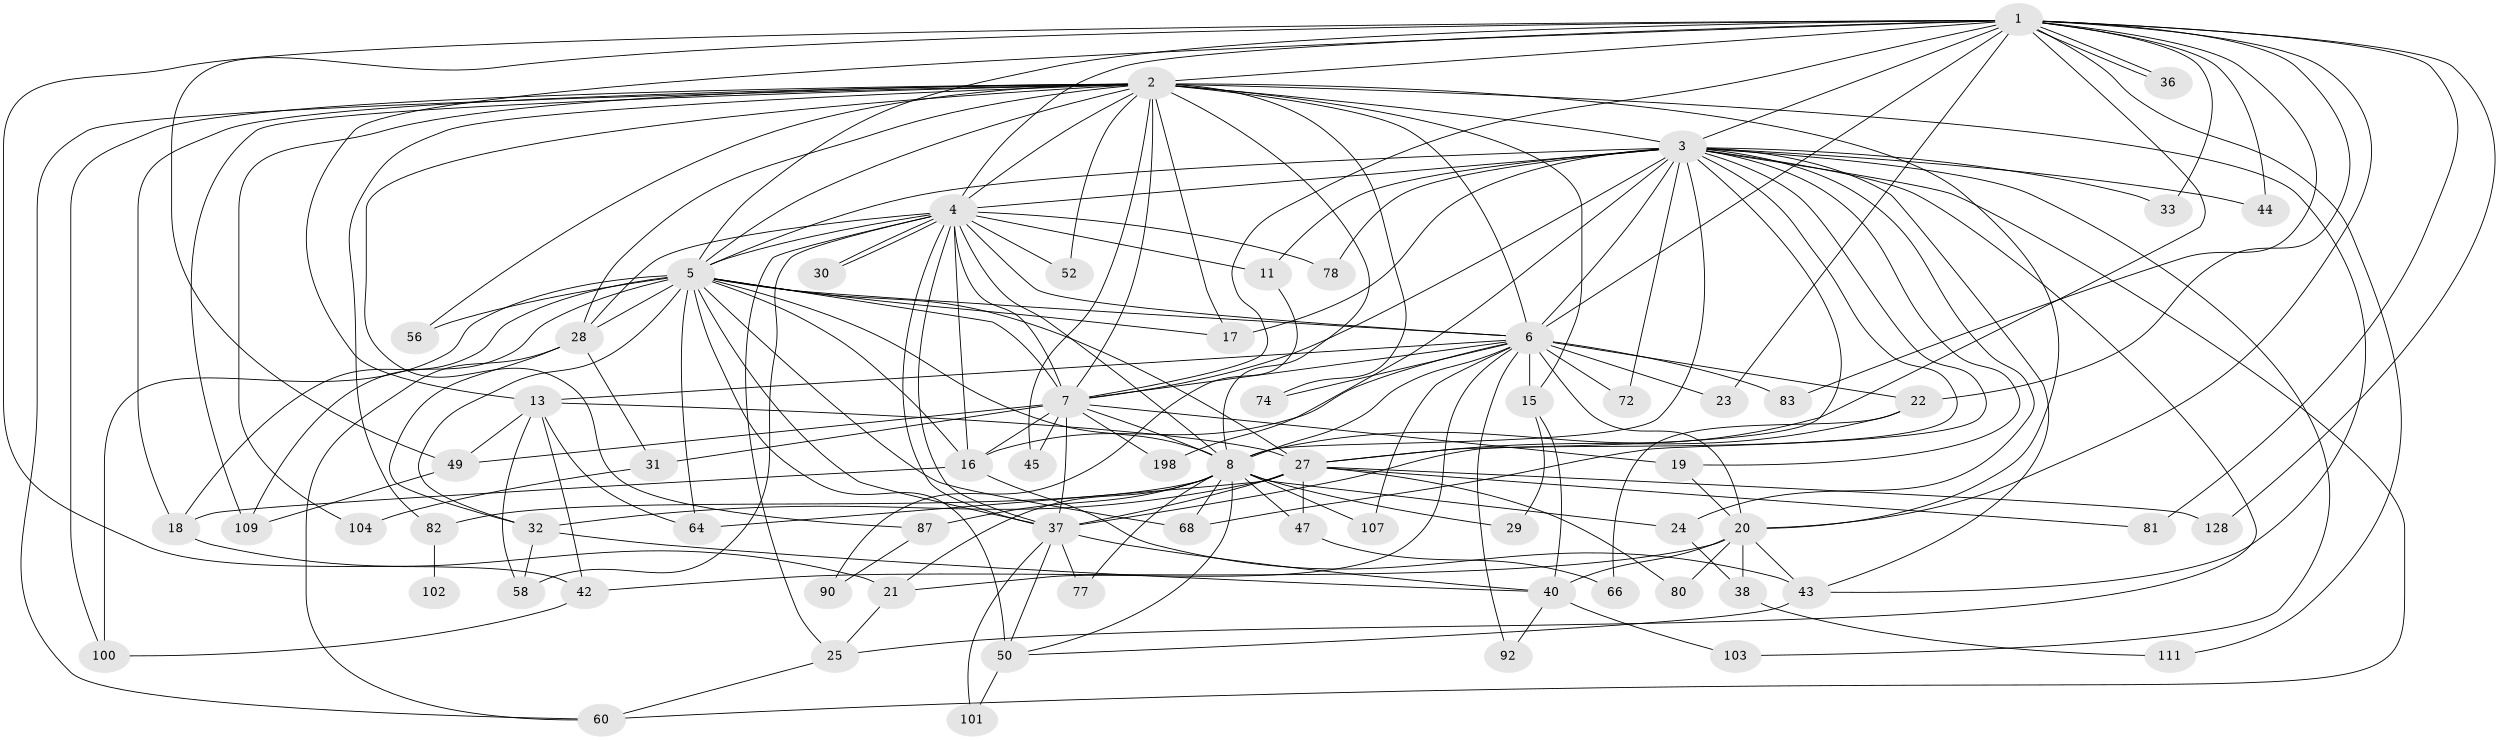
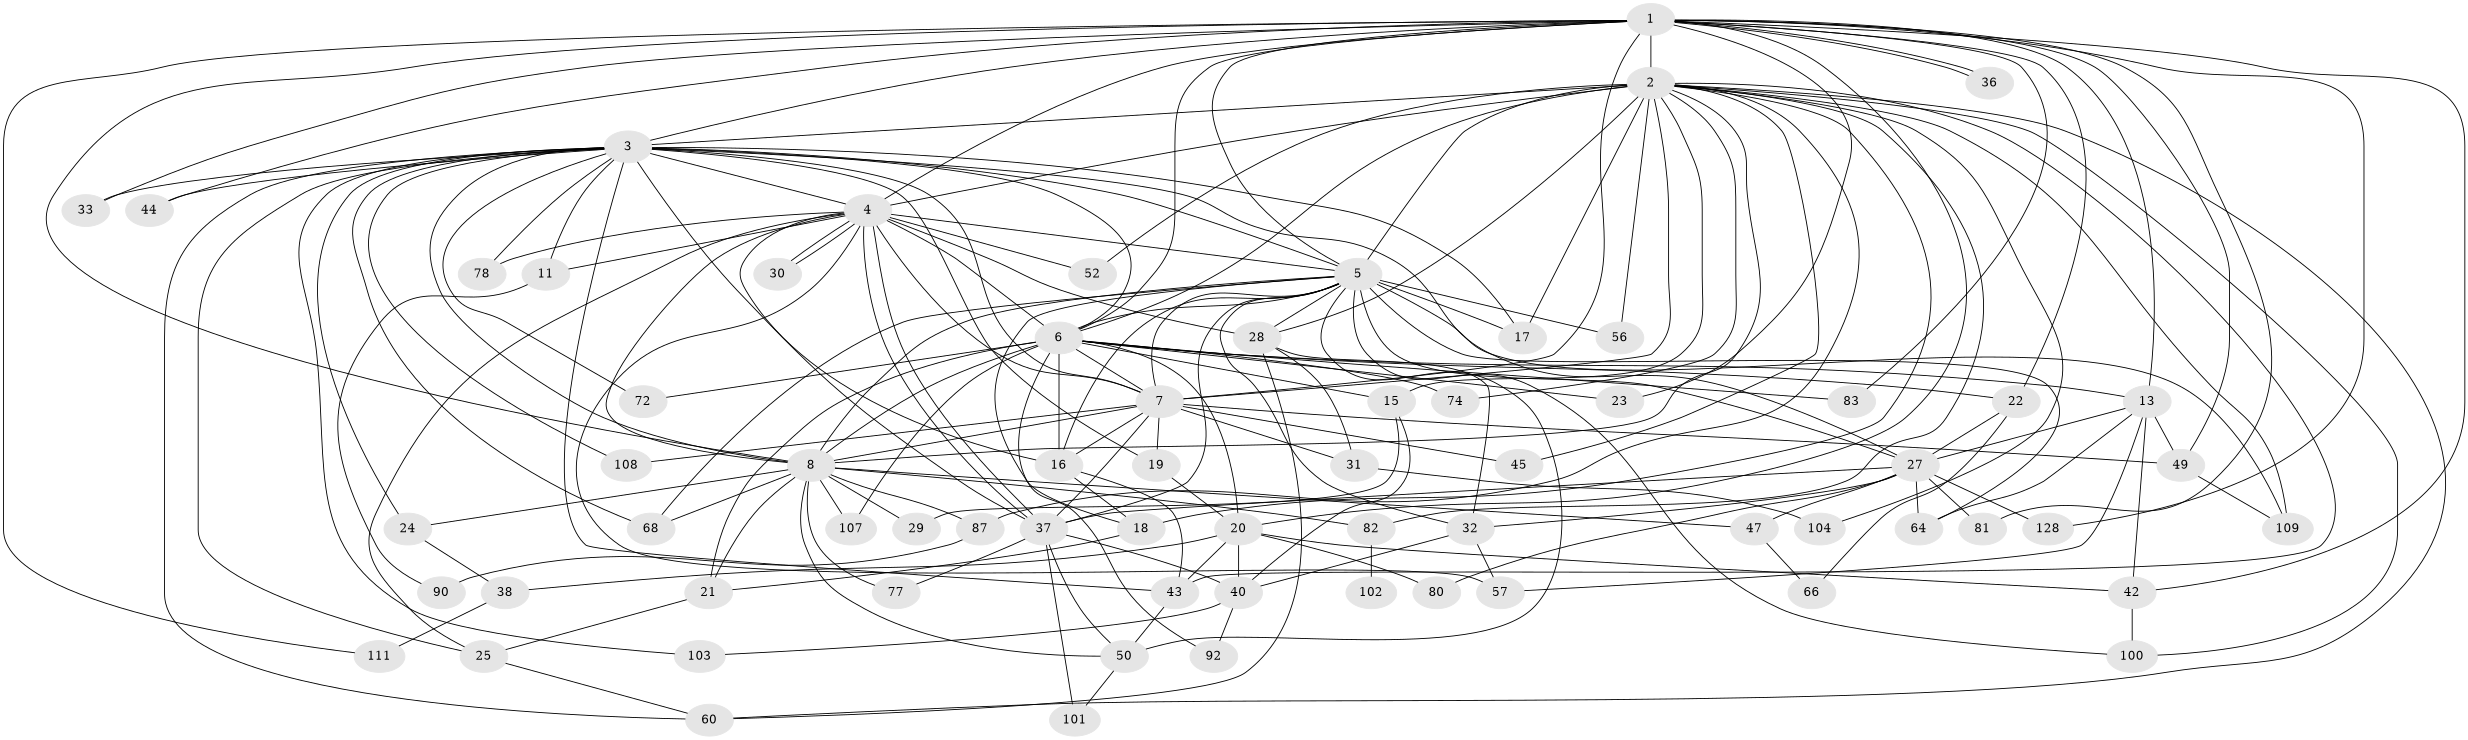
edge "2" -- "20": removed
node "198": label "198" -> "108"
node "58": label "58" -> "57"
